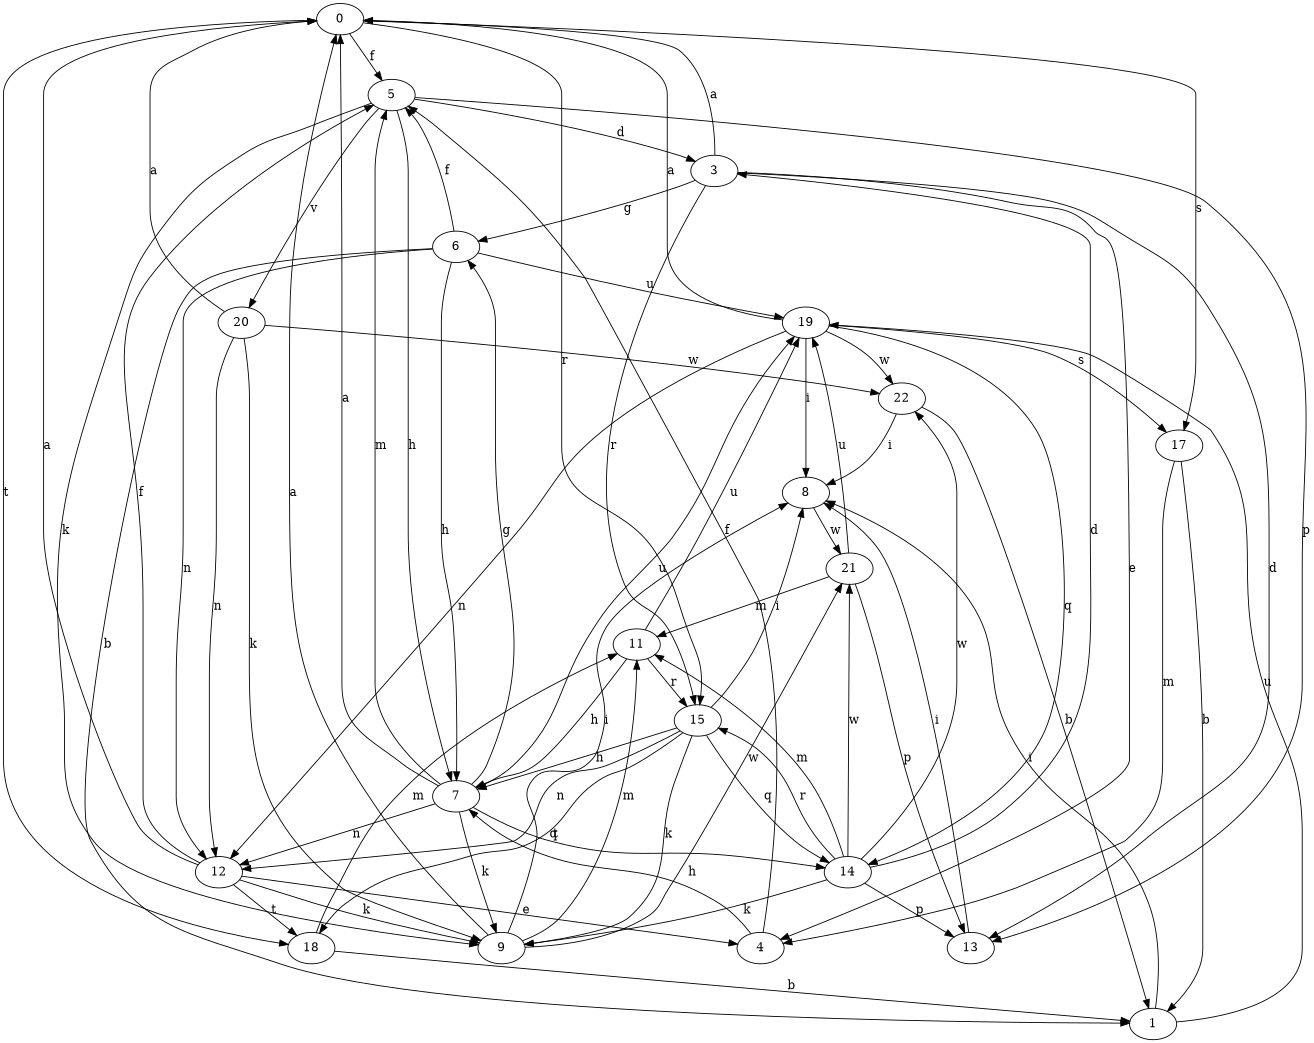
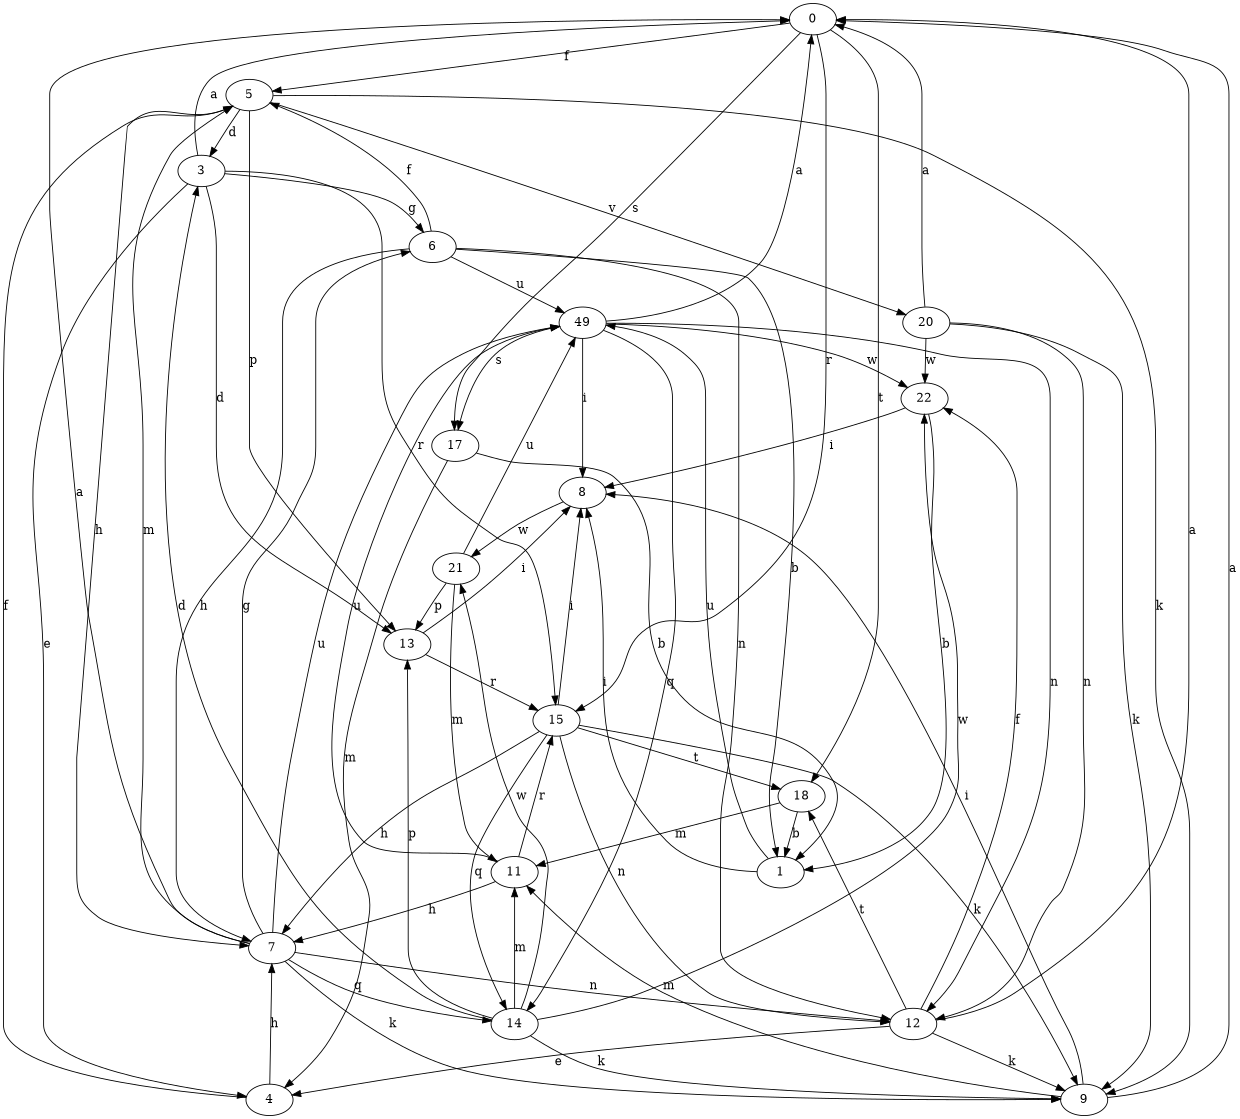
node "19": label "19" -> "49"
edge "12" -> "5": now "12" -> "22"
edge "14" -> "15": now "13" -> "15"
edge "9" -> "21": removed, label "w"
